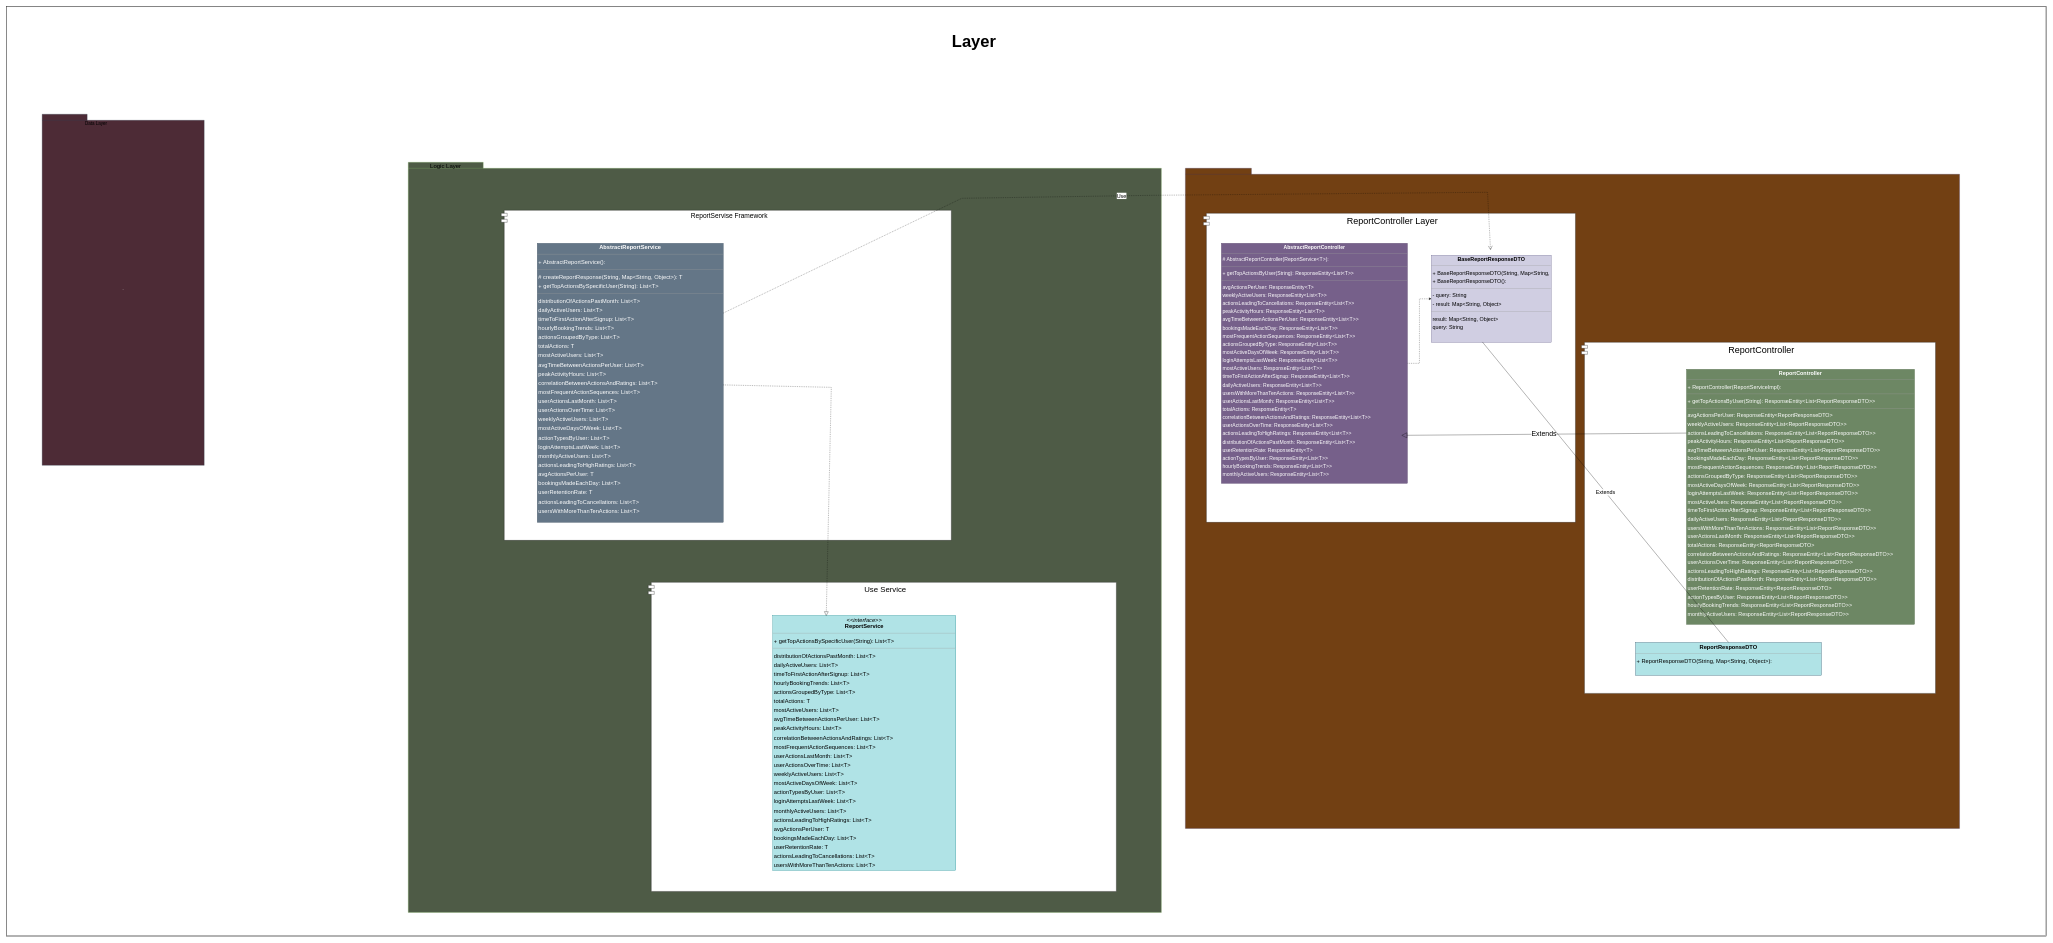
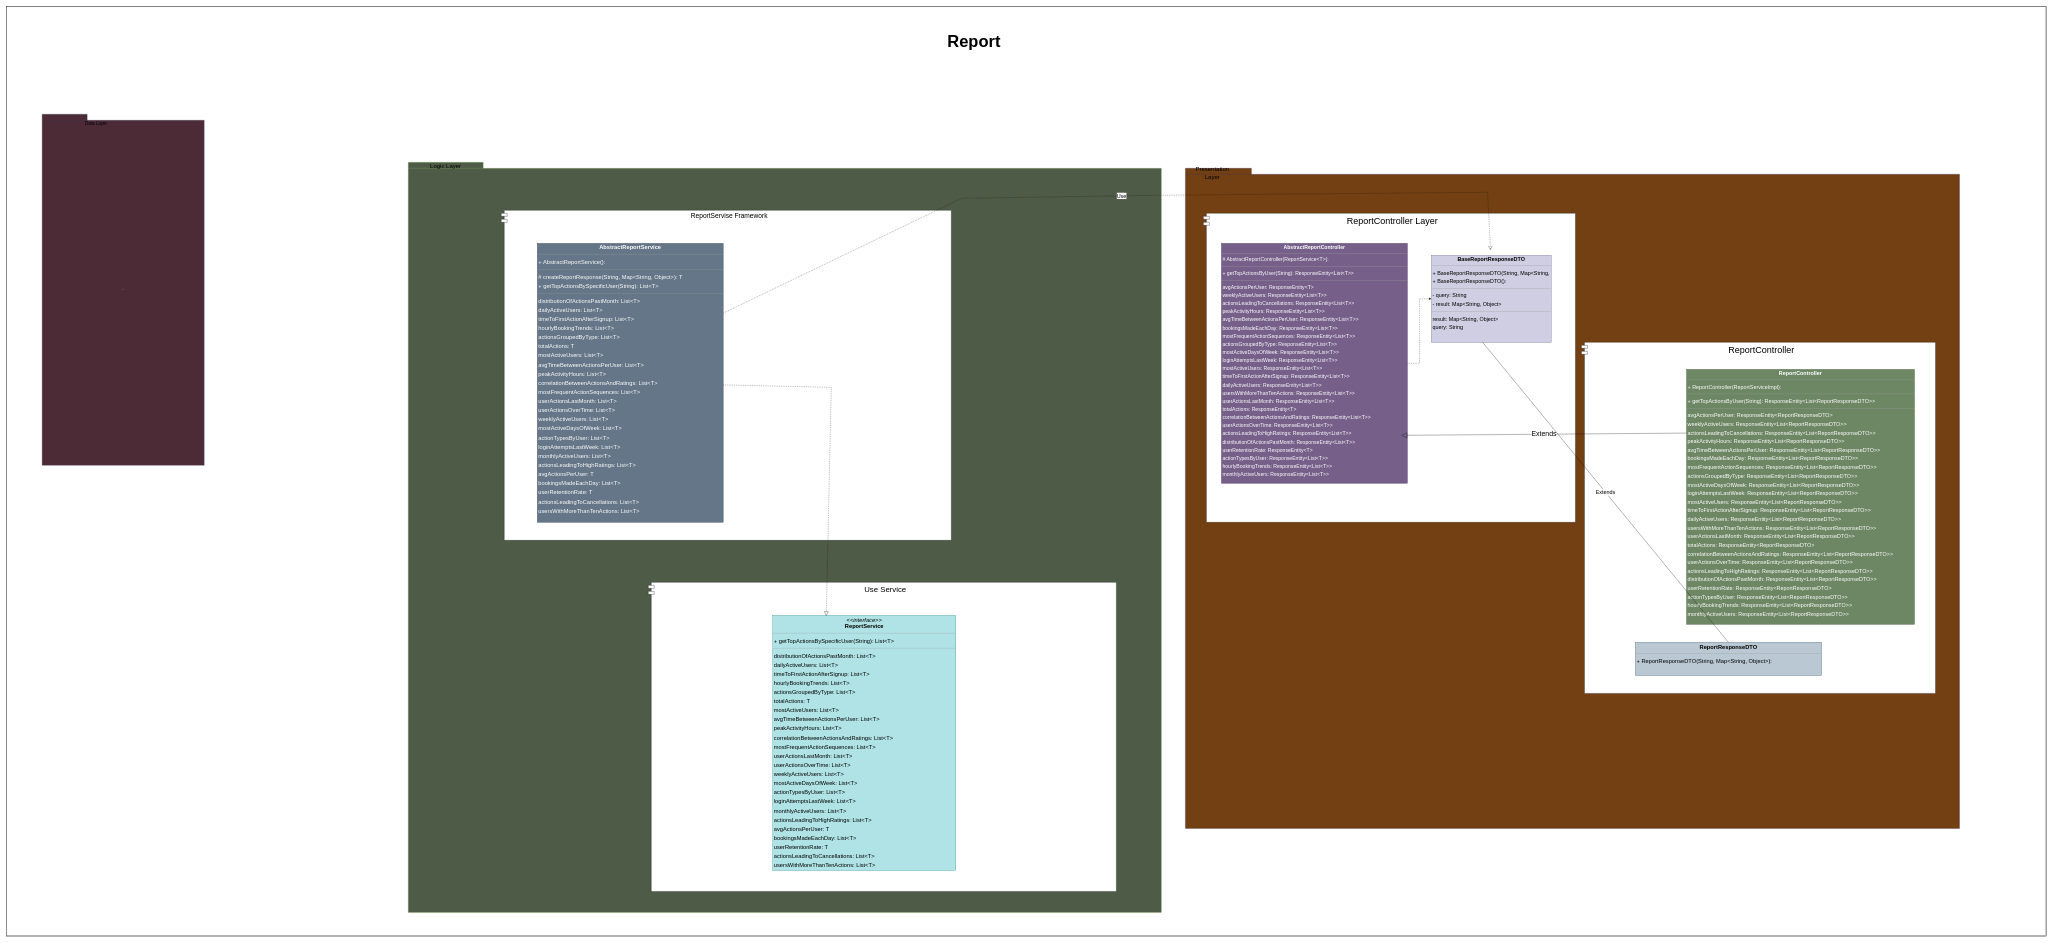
node "Layer": label "Layer" -> "Report"
node "Presentation Layer": added
node "ReportResponseDTO + ReportResponseDTO(String, Map<String, Object>):": fillcolor #b0e3e6 -> #bac8d3
